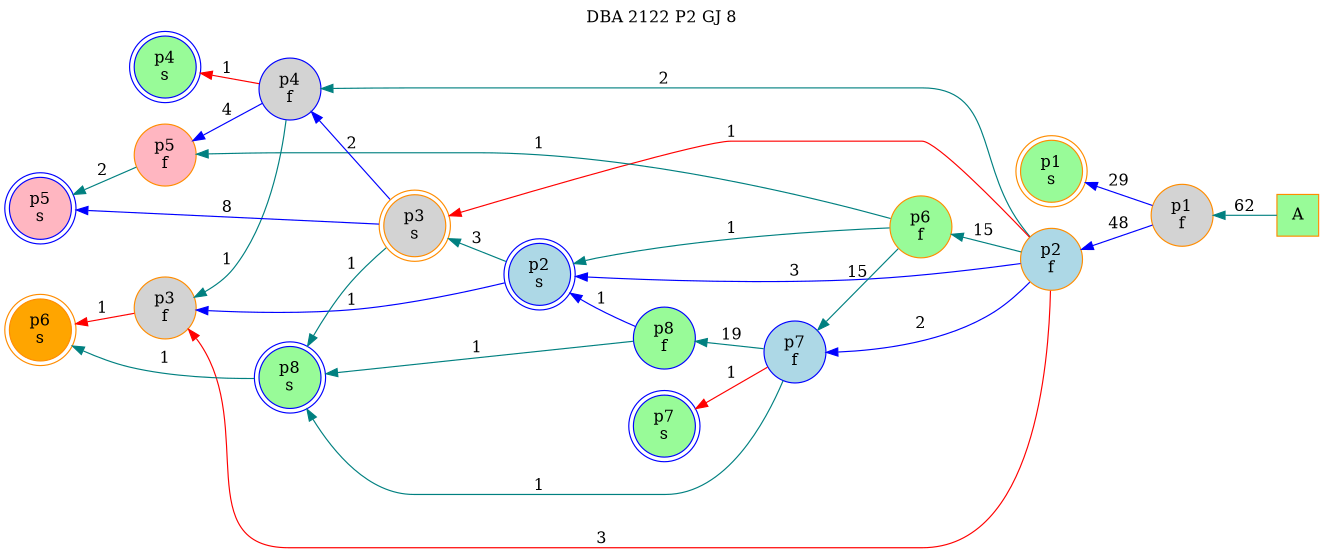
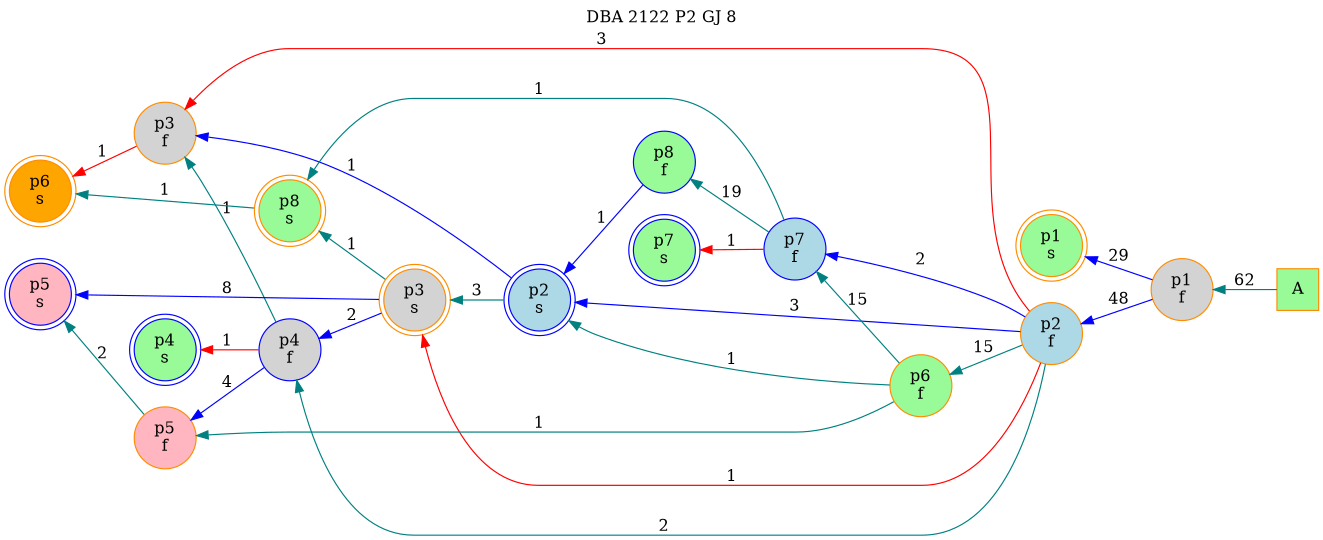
edge "p8 f" -> "p8 s": removed, label "1"
node "p8 s": color blue -> darkorange
